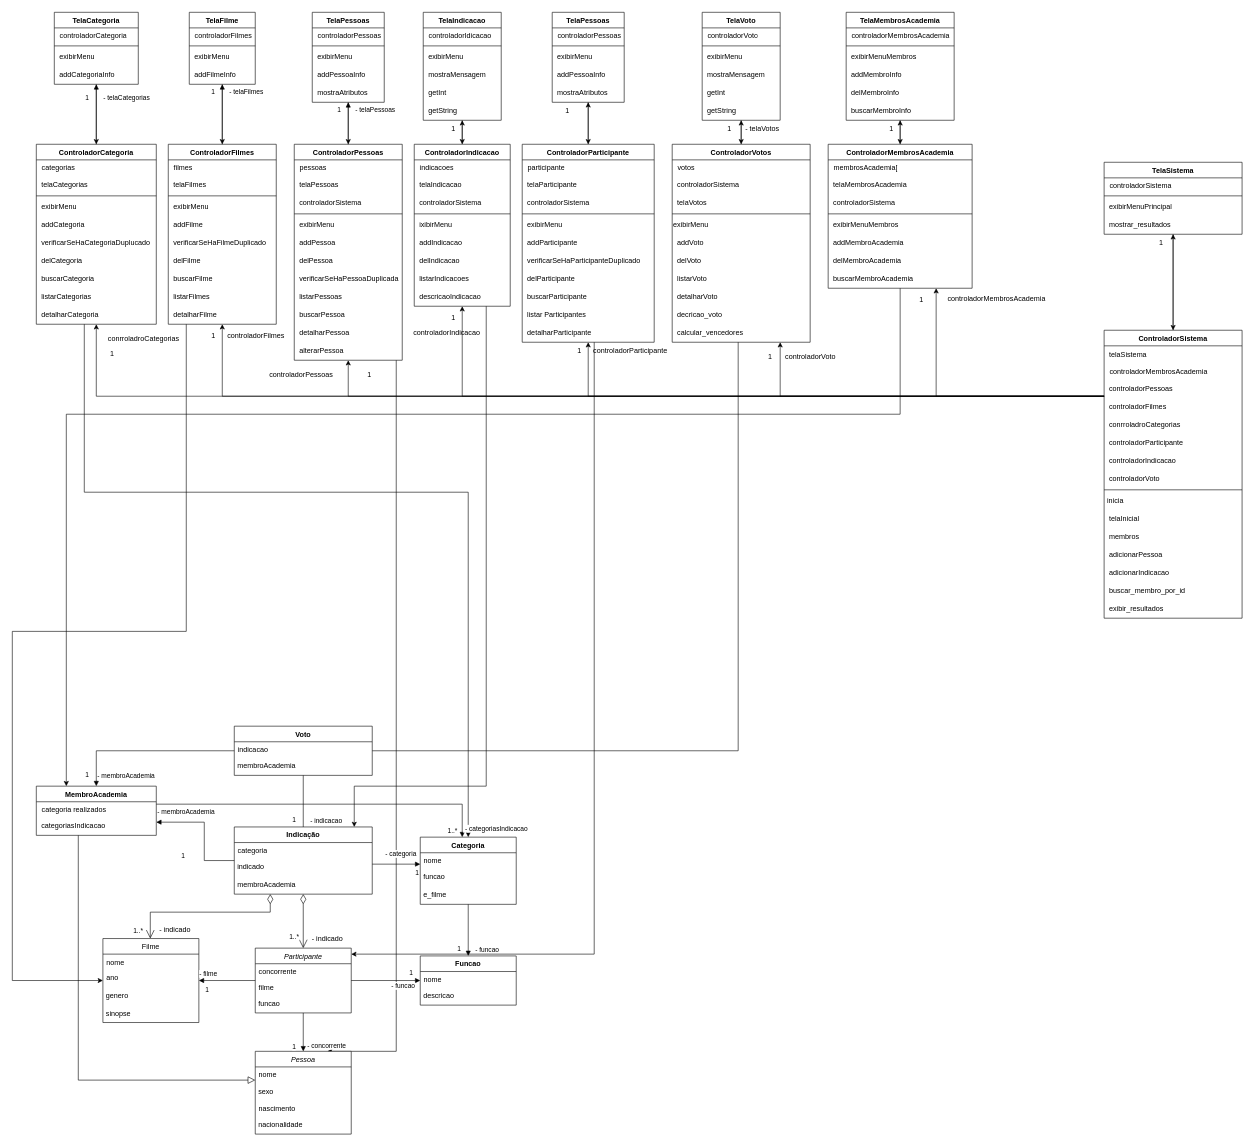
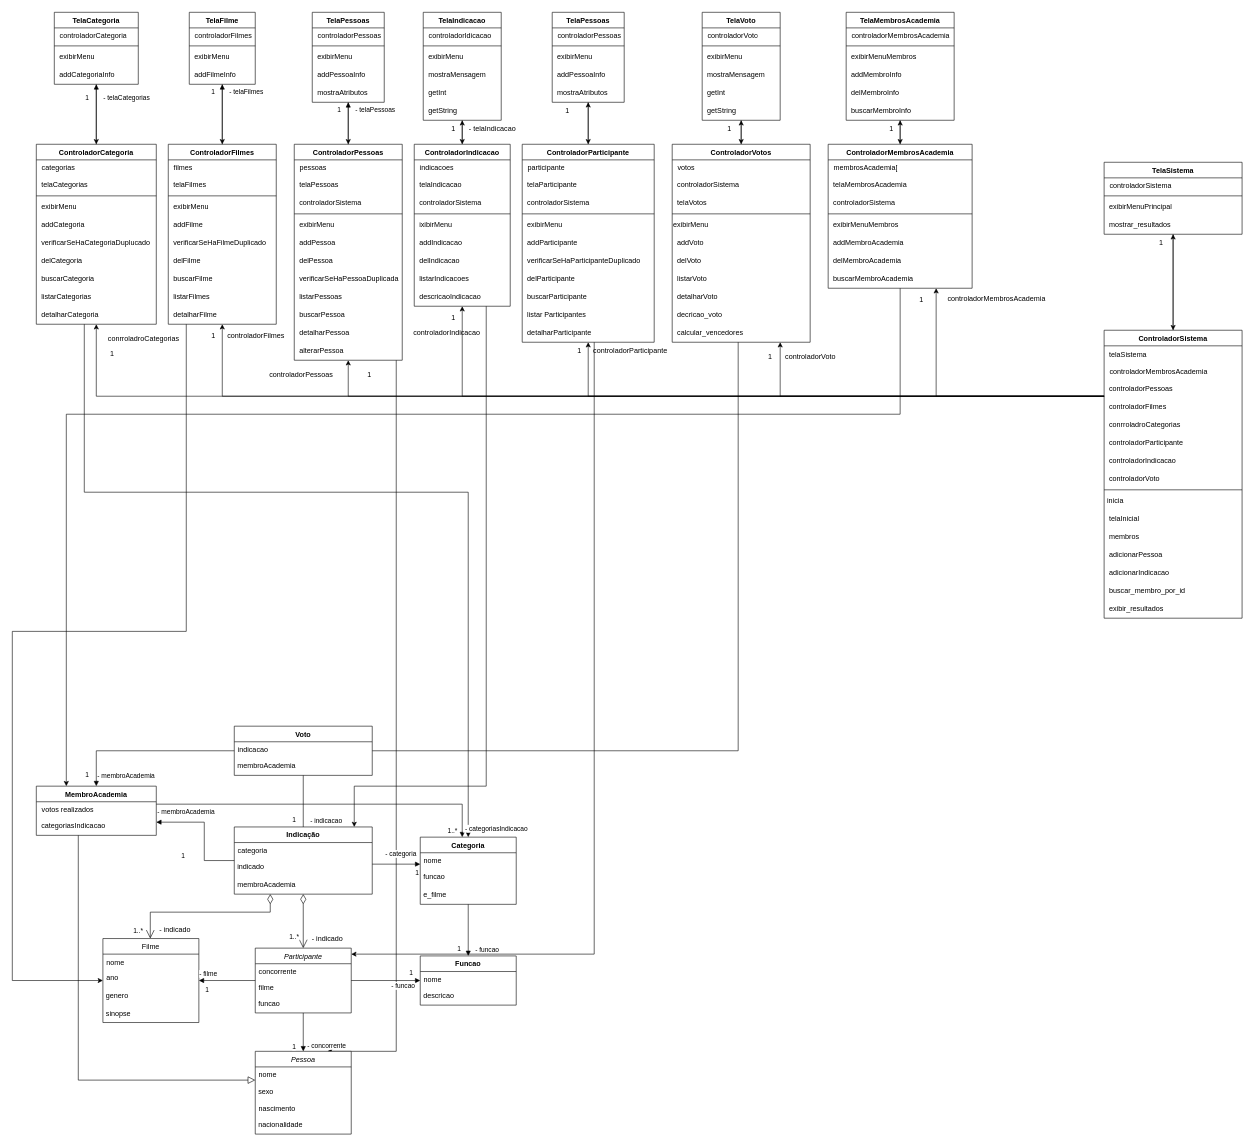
node "- telaIndicacao": added
node "- telaVotos": removed
node "categoria realizados": label "categoria realizados" -> "votos realizados"
